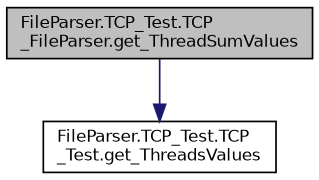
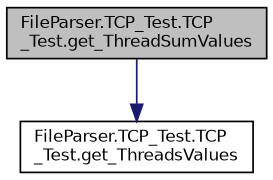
node "FileParser.TCP_Test.TCP _FileParser.get_ThreadSumValues": label "FileParser.TCP_Test.TCP _FileParser.get_ThreadSumValues" -> "FileParser.TCP_Test.TCP _Test.get_ThreadSumValues"
